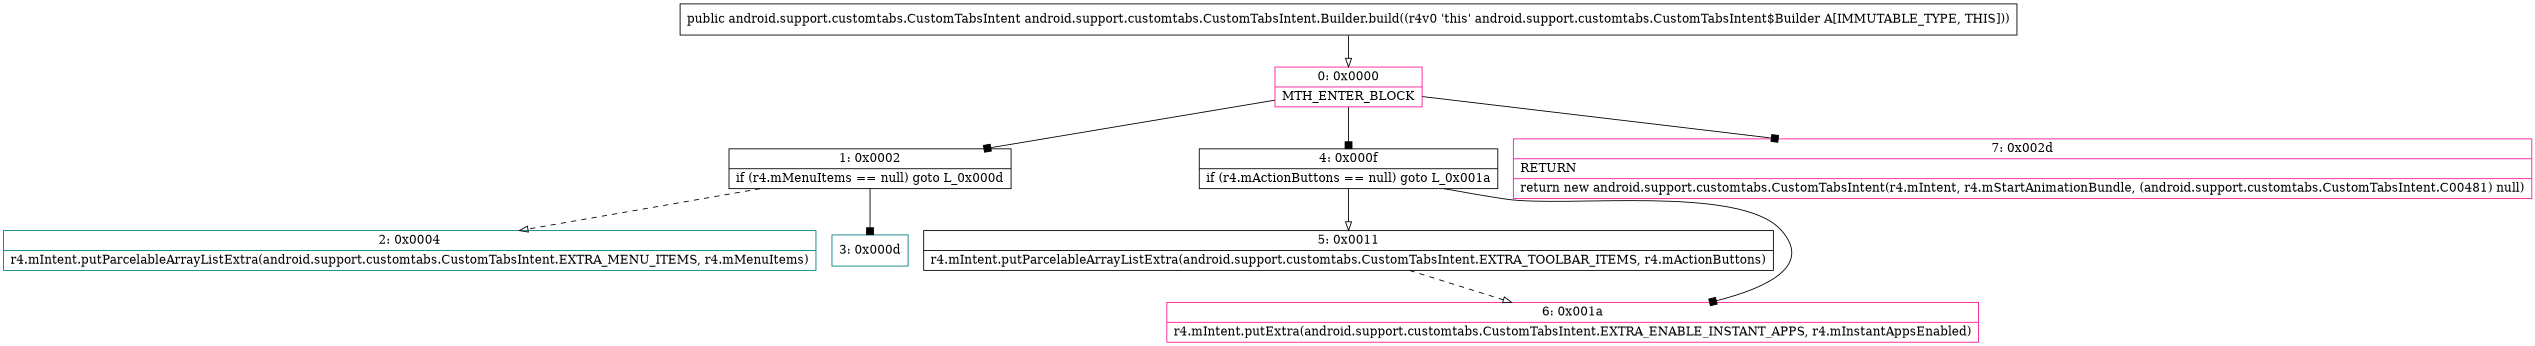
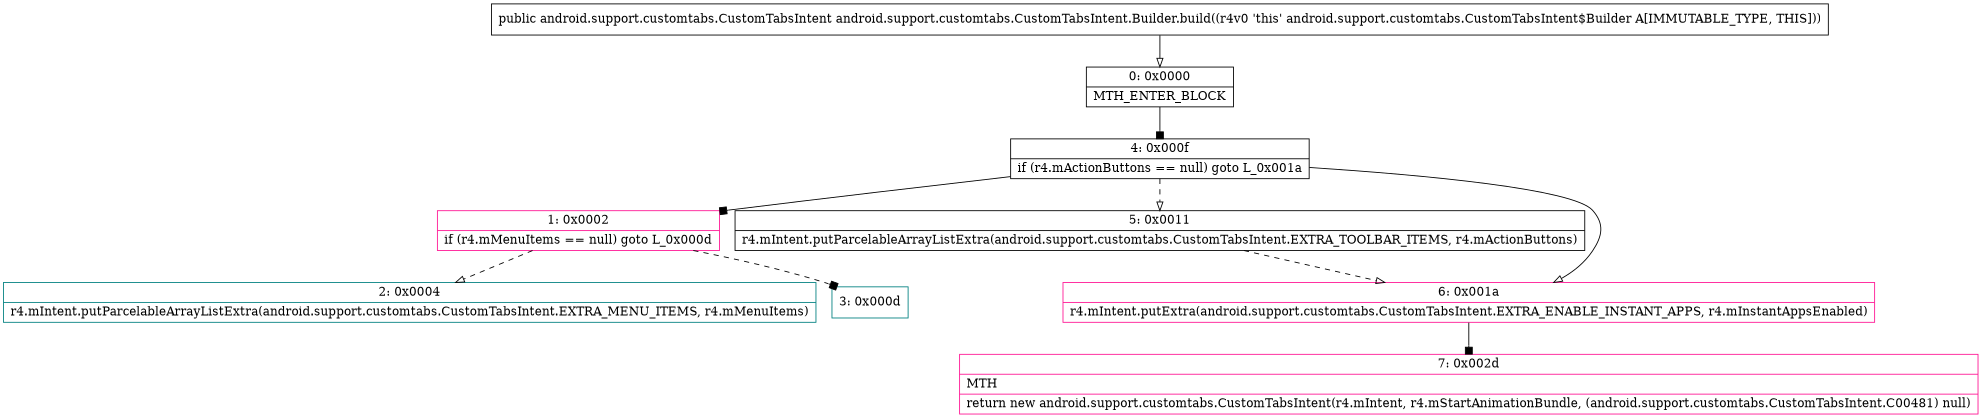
node "0: 0x0000": color deeppink -> black
edge "0: 0x0000" -> "7: 0x002d": now "6: 0x001a" -> "7: 0x002d"
edge "0: 0x0000" -> "1: 0x0002": now "4: 0x000f" -> "1: 0x0002"
node "7: 0x002d": text "RETURN" -> "MTH"
node "1: 0x0002": color black -> deeppink
edge "4: 0x000f" -> "6: 0x001a": arrowhead box -> onormal
edge "4: 0x000f" -> "5: 0x0011": style solid -> dashed
edge "1: 0x0002" -> "3: 0x000d": style solid -> dashed
